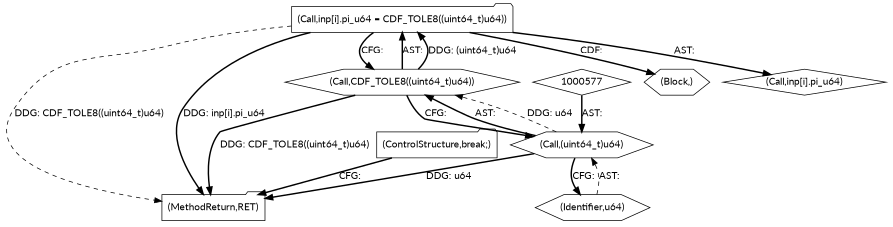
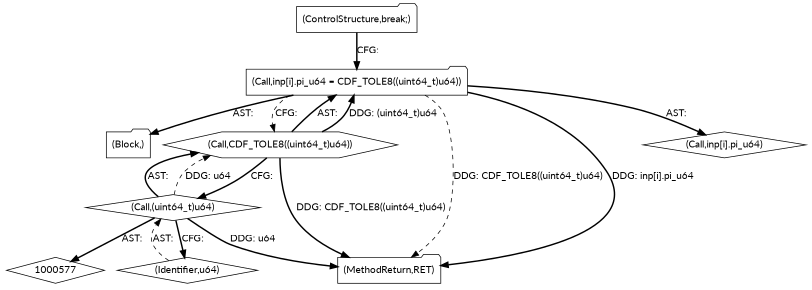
edge "(Call,inp[i].pi_u64 = CDF_TOLE8((uint64_t)u64))" -> "(Call,CDF_TOLE8((uint64_t)u64))": style bold -> dashed
edge "(Call,inp[i].pi_u64 = CDF_TOLE8((uint64_t)u64))" -> "(Block,)": label "CDF: " -> "AST: "
node "(Block,)": shape hexagon -> folder
edge "1000577" -> "(Call,(uint64_t)u64)": reversed
node "(Call,(uint64_t)u64)": shape hexagon -> diamond
edge "(ControlStructure,break;)" -> "(MethodReturn,RET)": now "(ControlStructure,break;)" -> "(Call,inp[i].pi_u64 = CDF_TOLE8((uint64_t)u64))"
node "(Identifier,u64)": shape hexagon -> diamond
